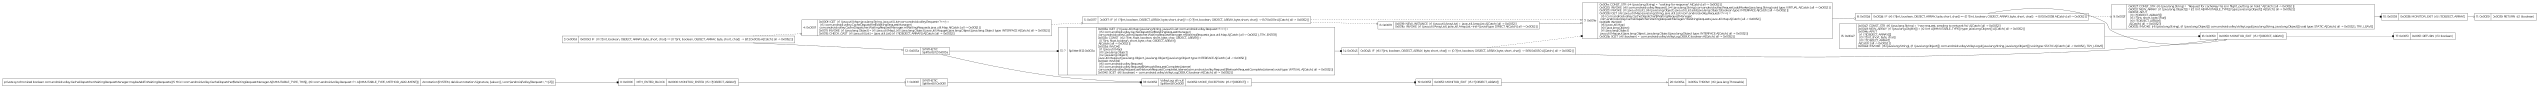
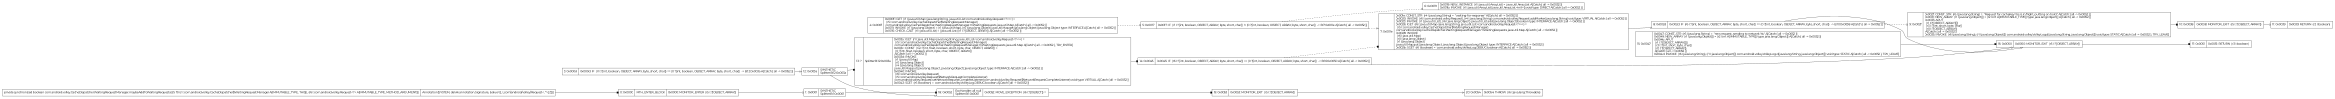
edge "6: 0x0019" -> "7: 0x001e": removed
edge "3: 0x000d" -> "4: 0x000f": removed
node "18: 0x0052": text "VolleyLog: all null" -> "ExcHandler: all null"
